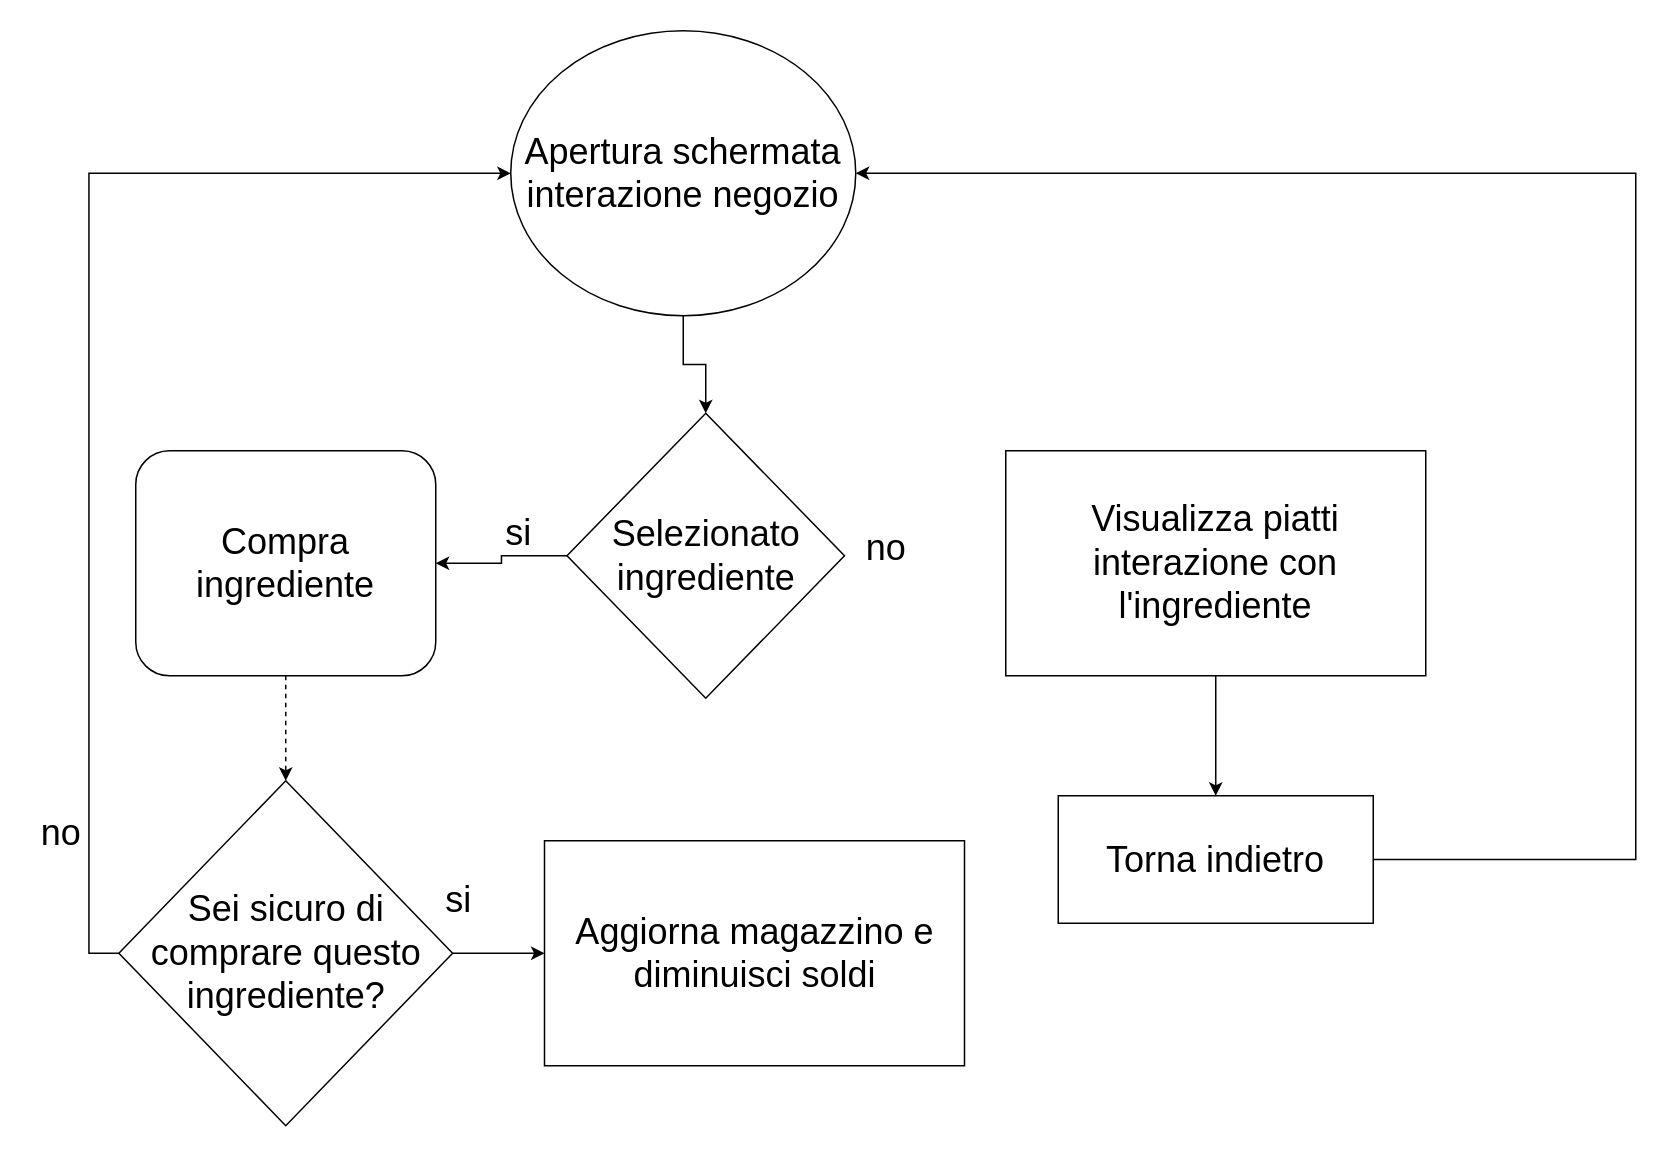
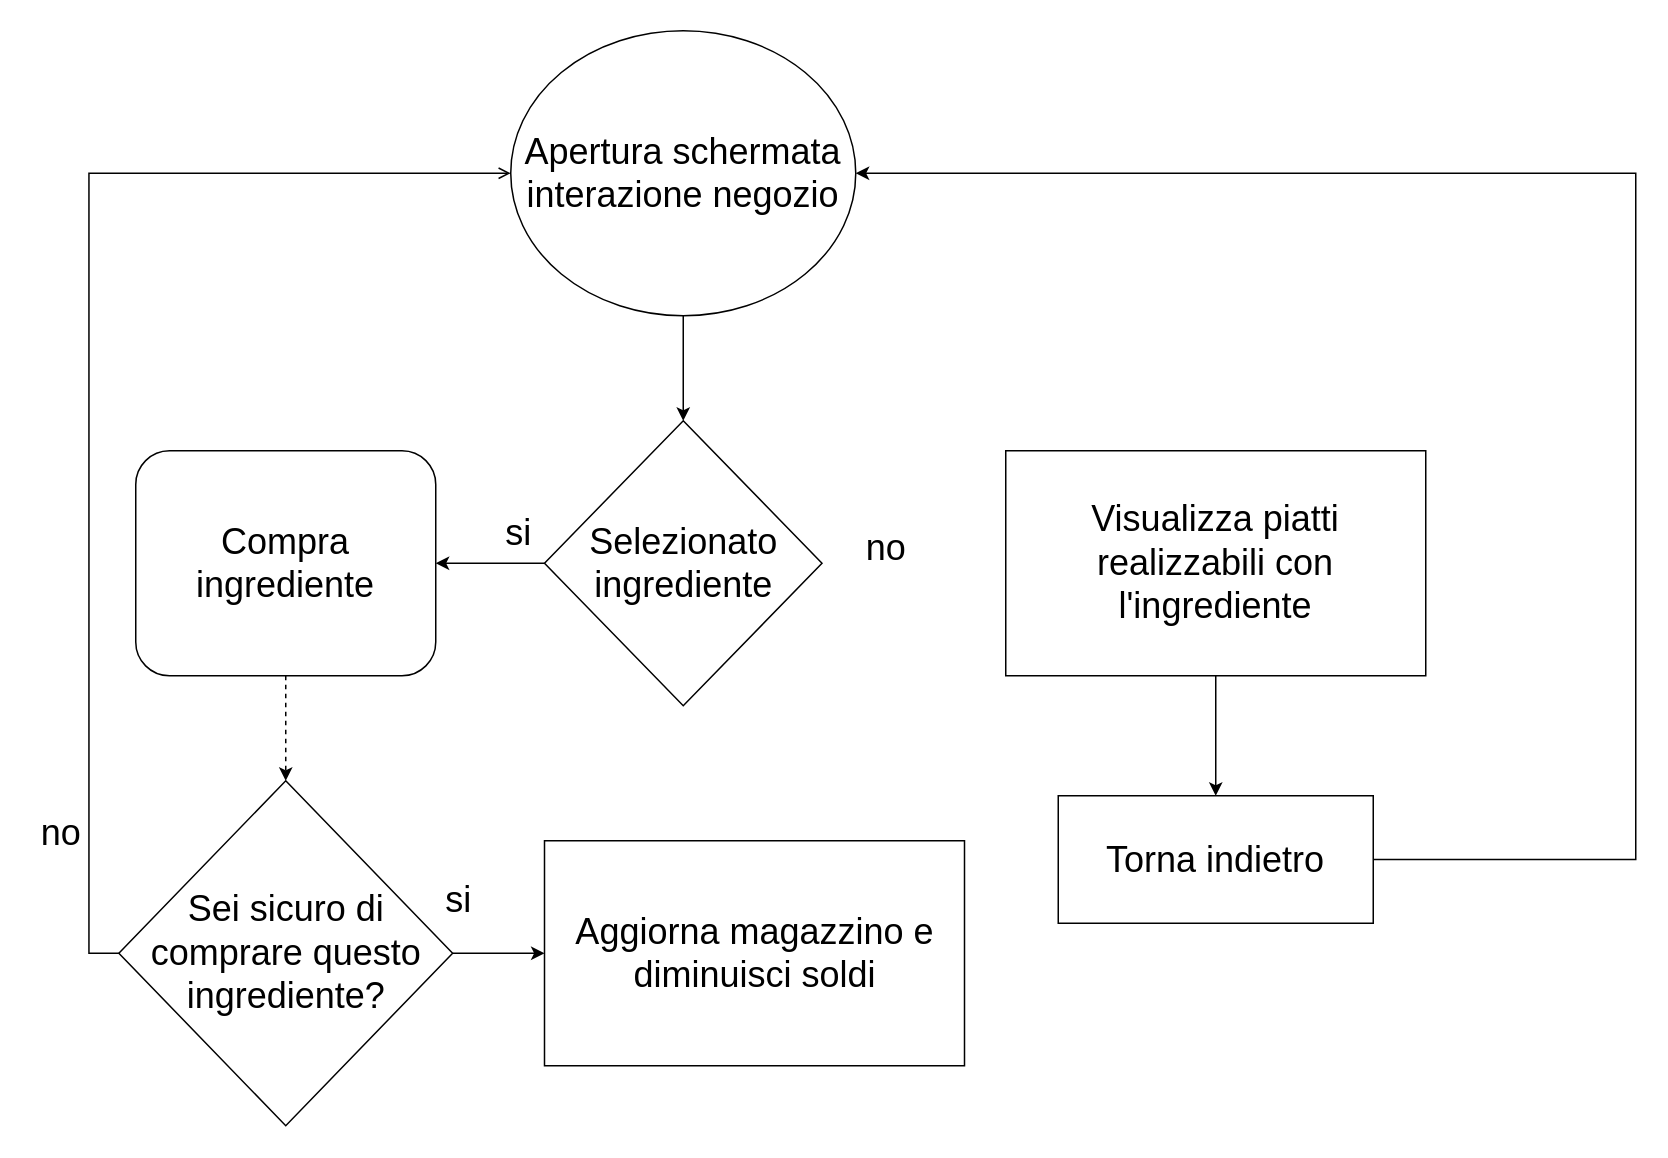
edge "Sei sicuro di comprare questo ingrediente?" -> "Apertura schermata interazione negozio": arrowhead classic -> open
node "Selezionato ingrediente": moved (706, 556) -> (683, 563)
node "Visualizza piatti interazione con l'ingrediente": label "Visualizza piatti interazione con l'ingrediente" -> "Visualizza piatti realizzabili con l'ingrediente"
